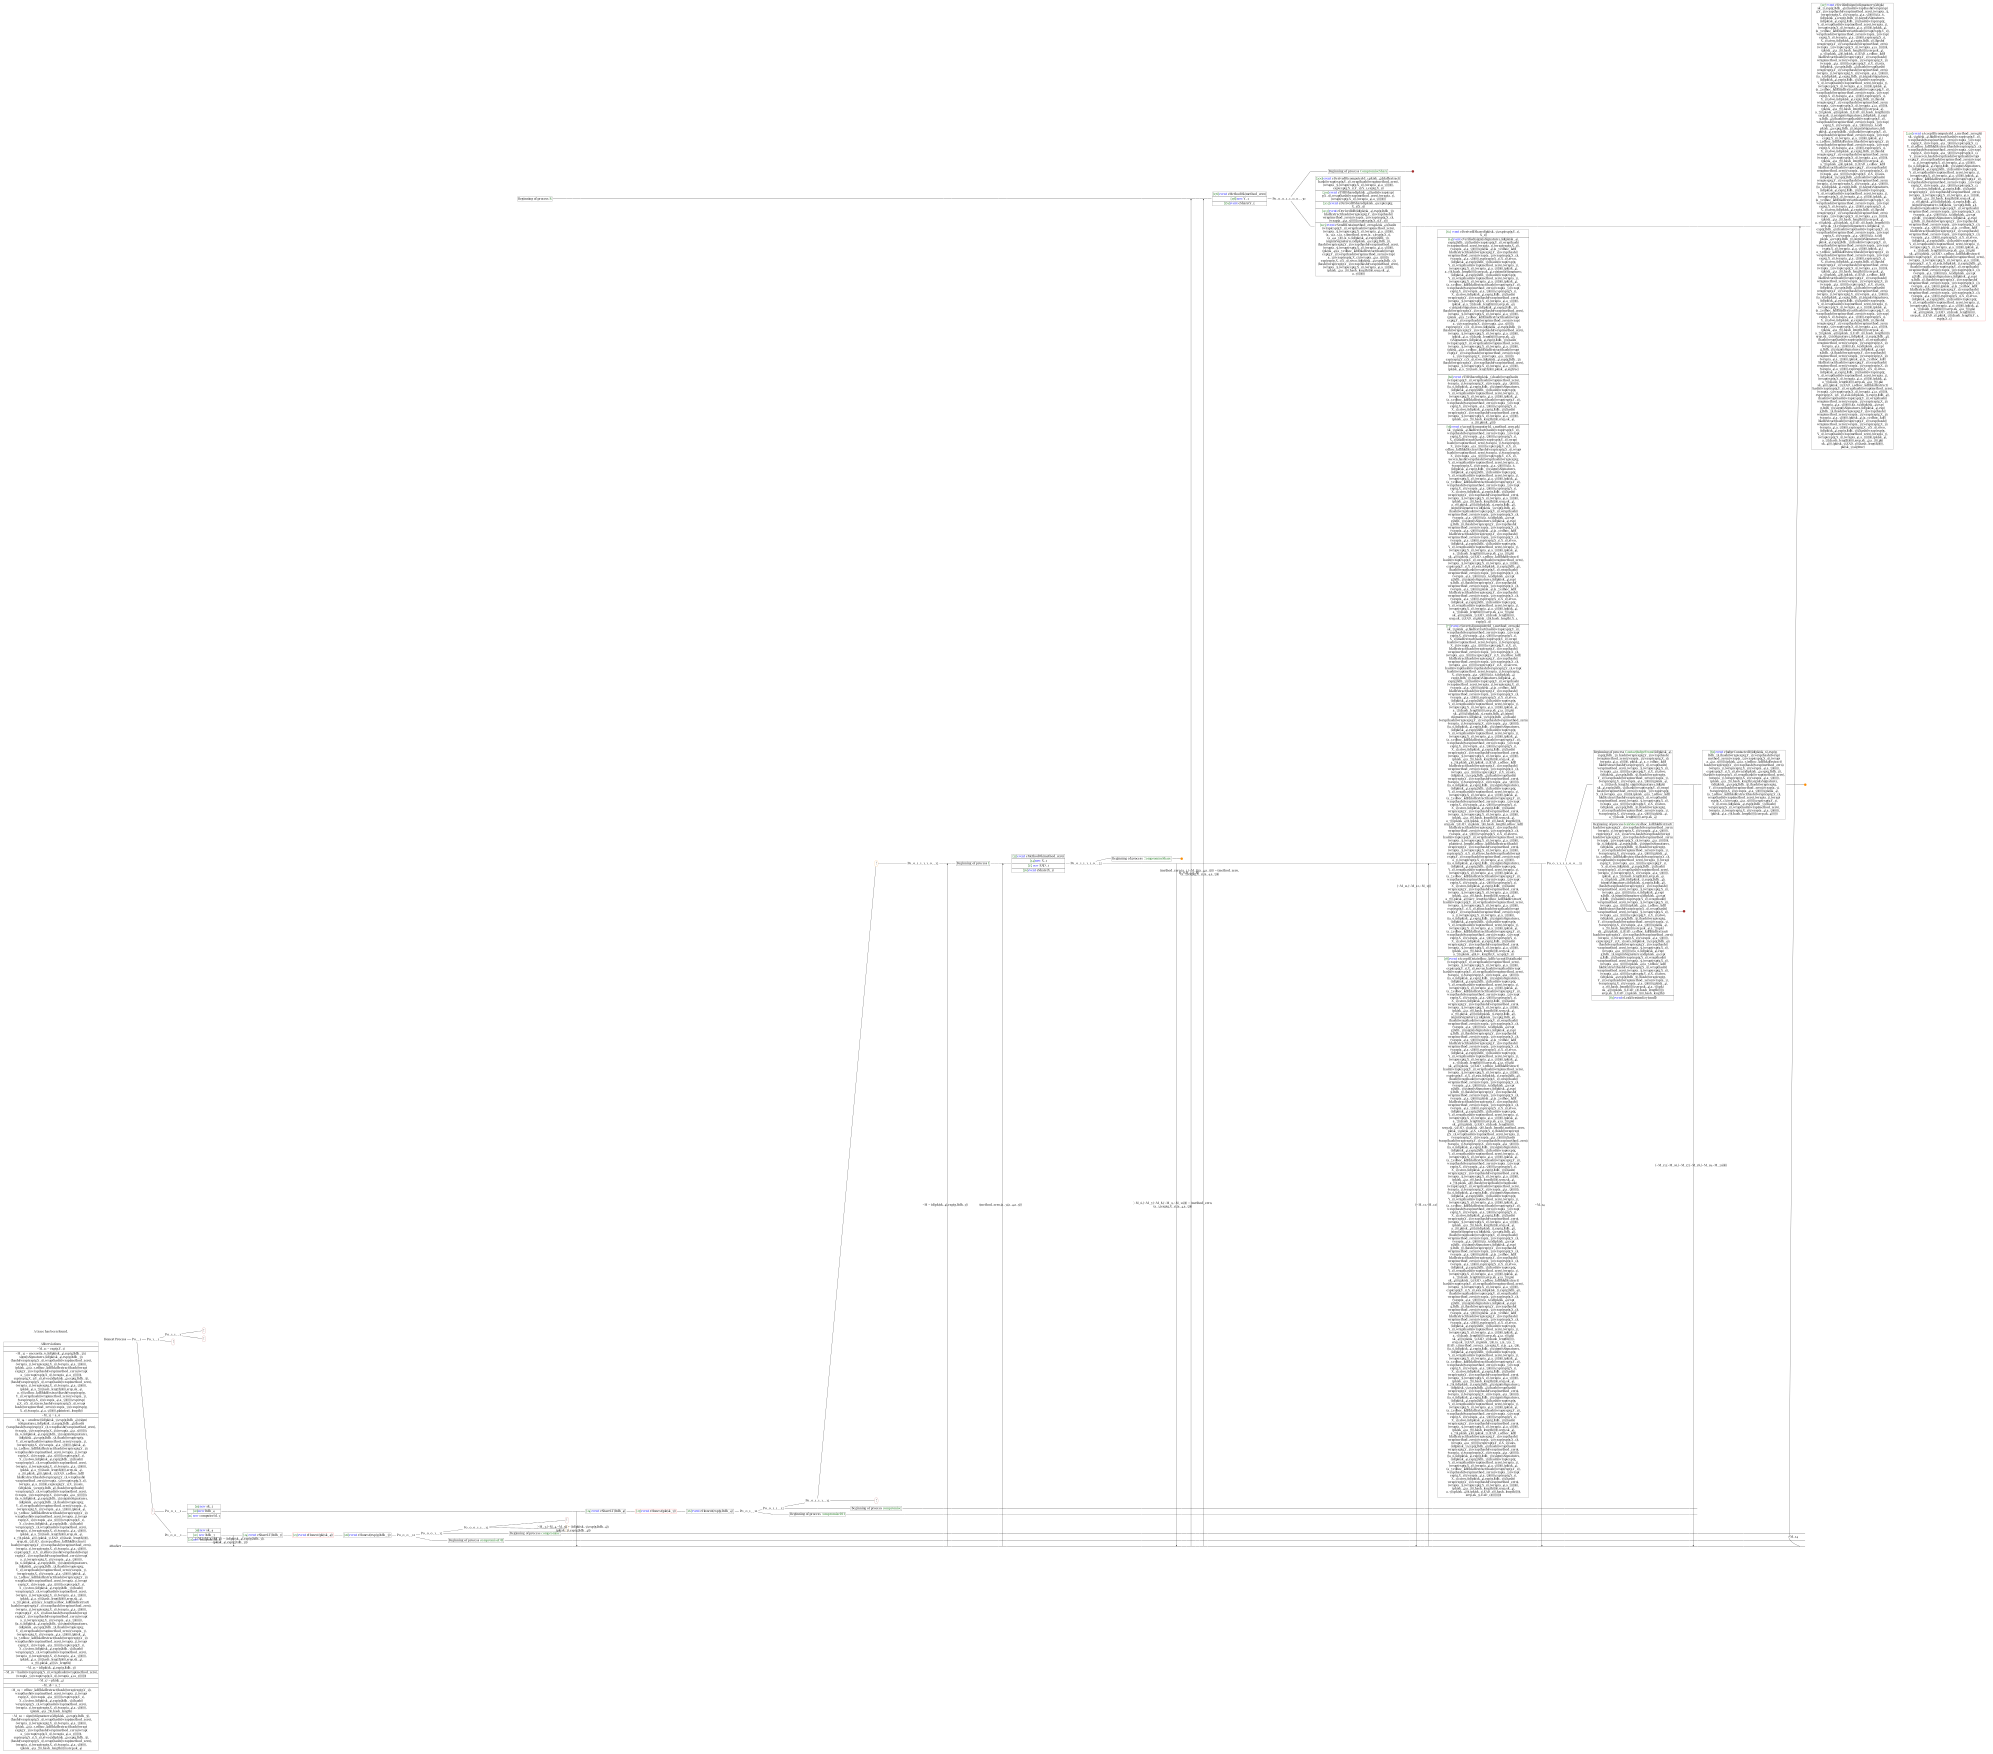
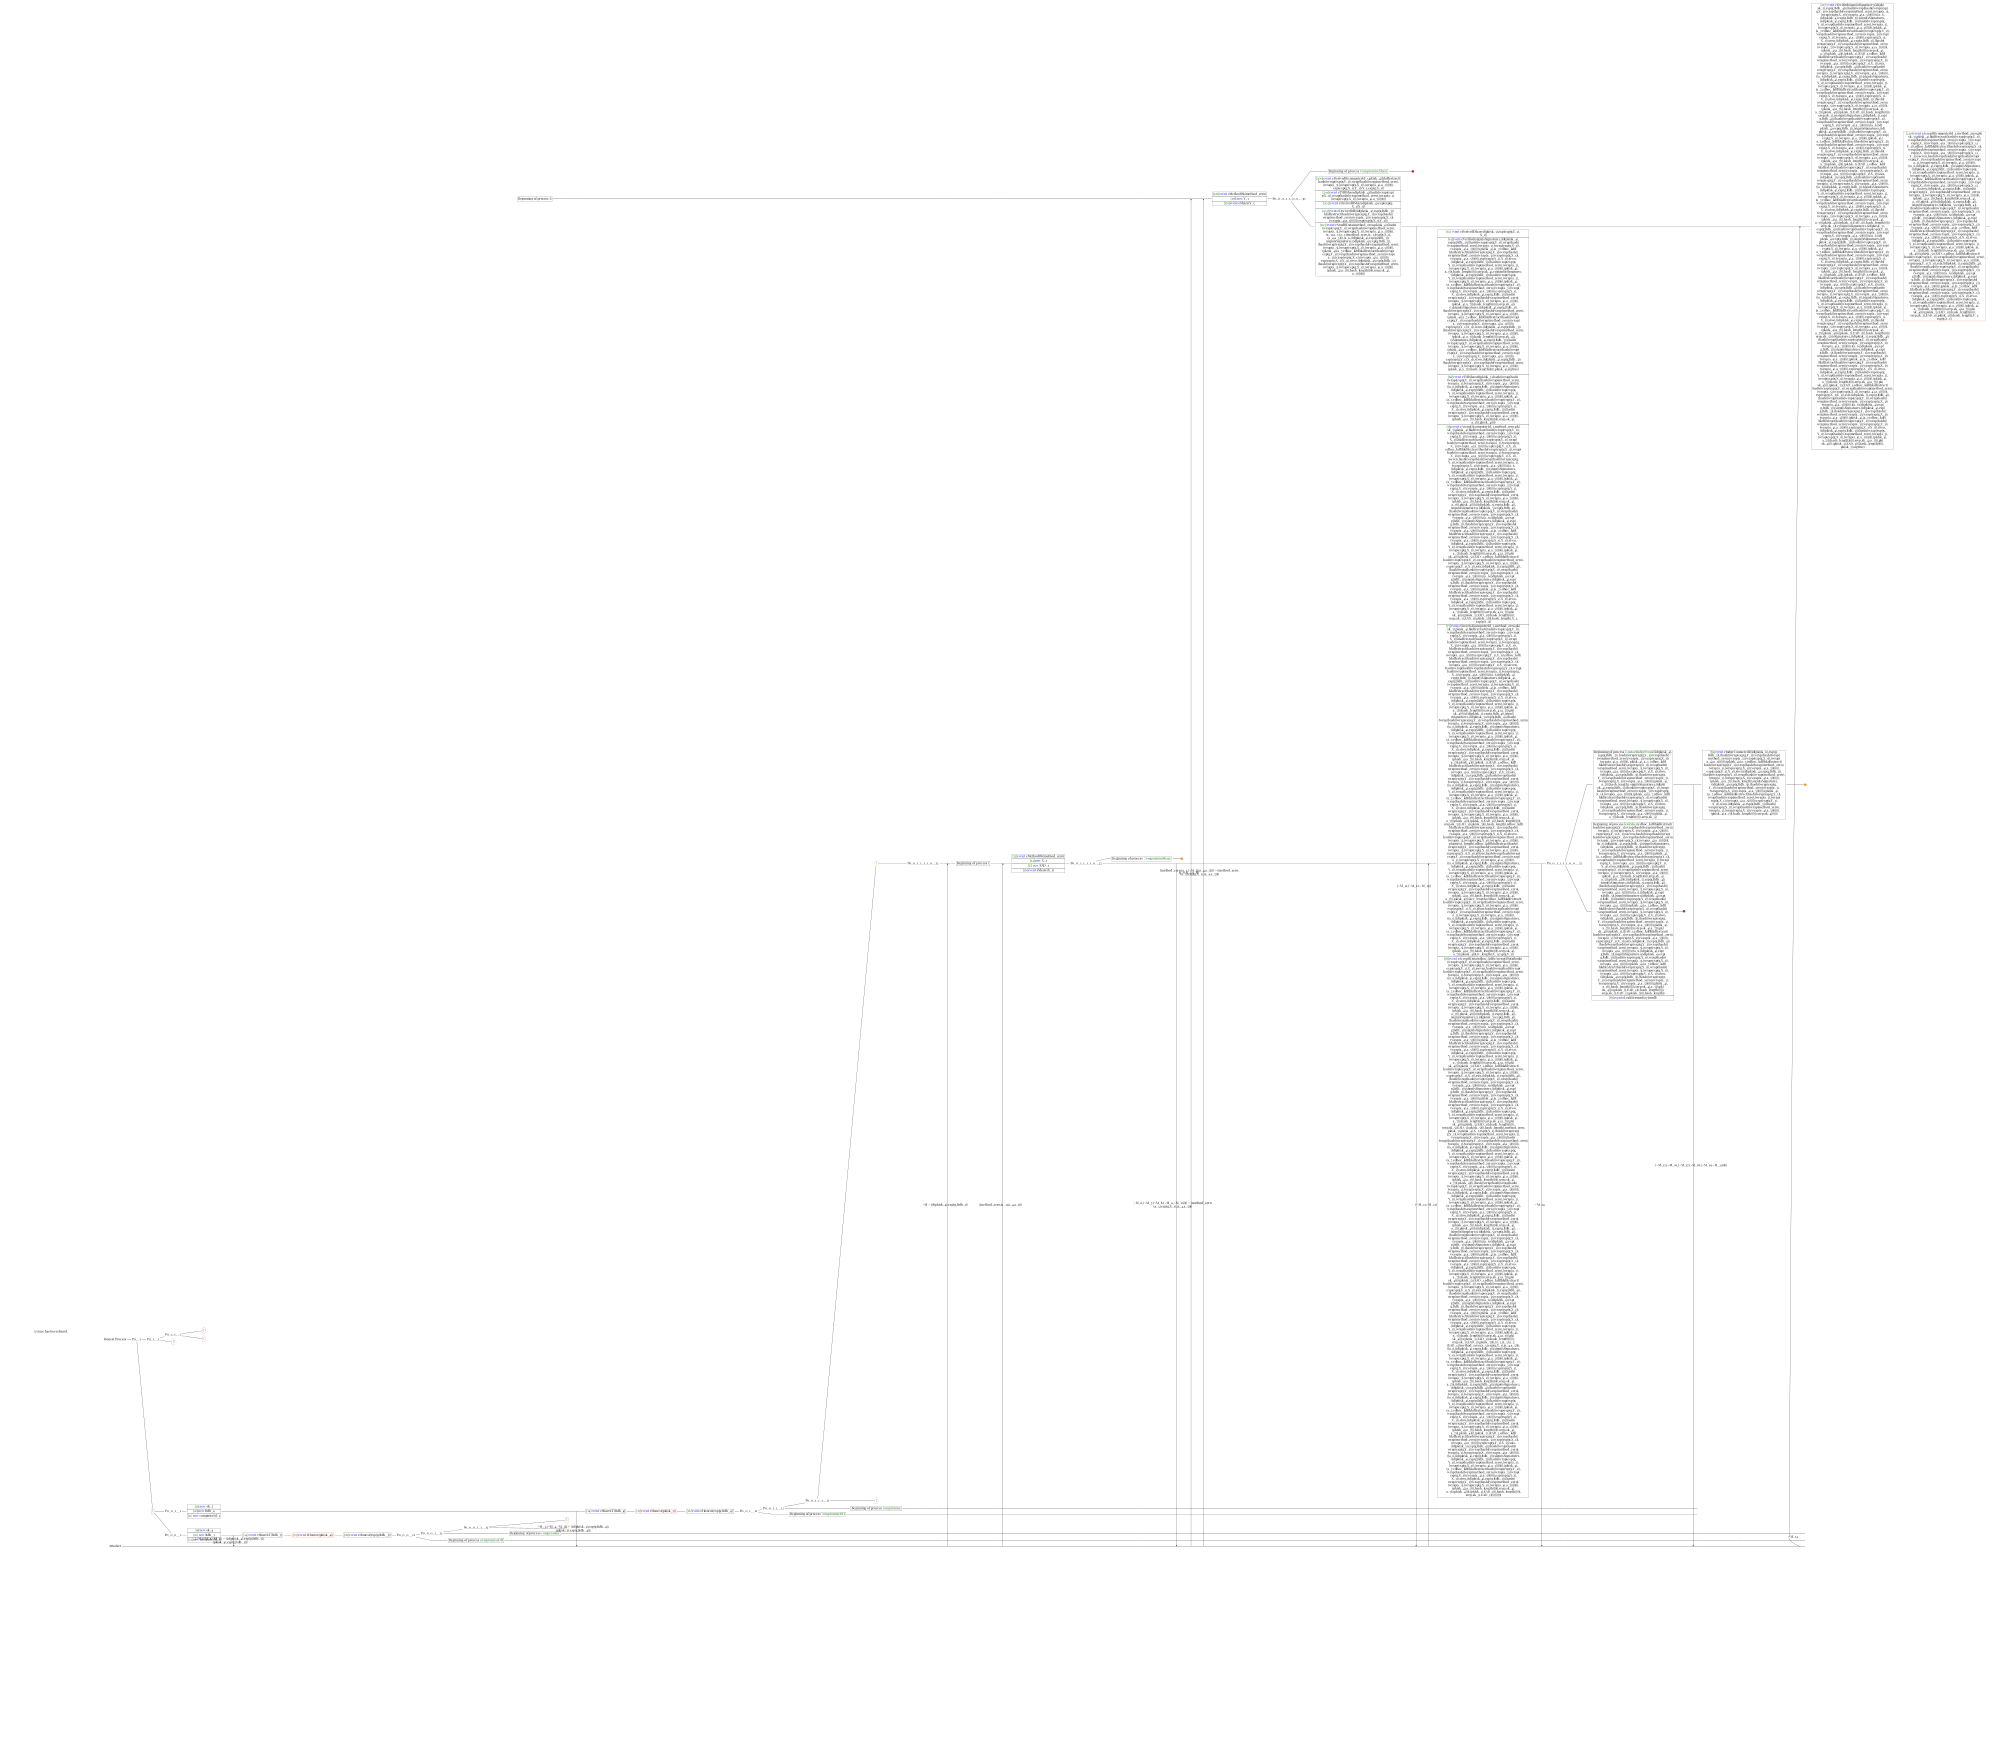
node "P0_0_0_1_1__12": label "P0_0_0_1_1__12" -> "P0_0_0_1_3__12"
node "Abbreviations": removed
